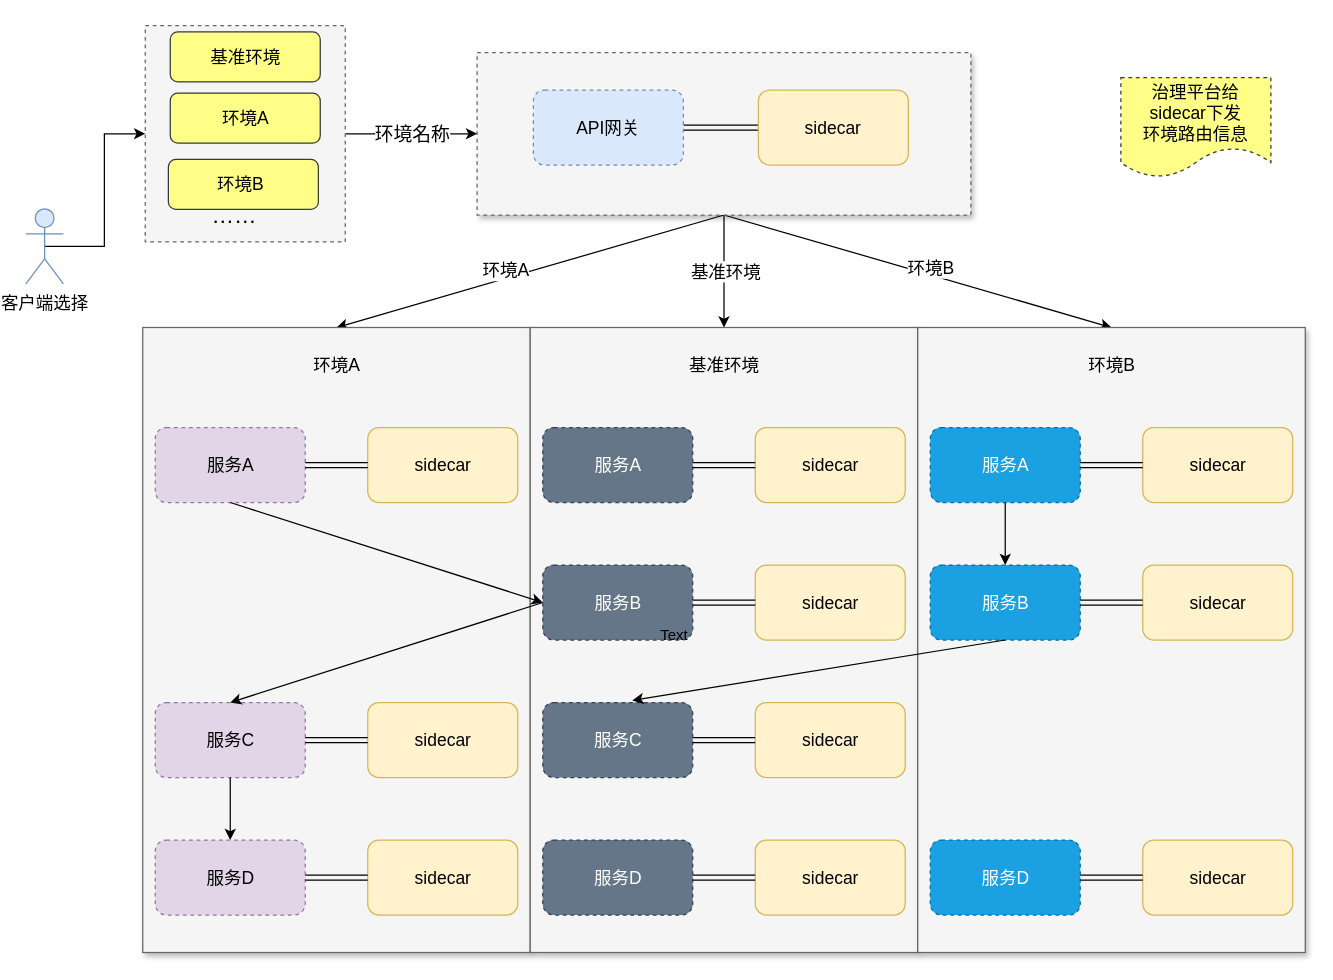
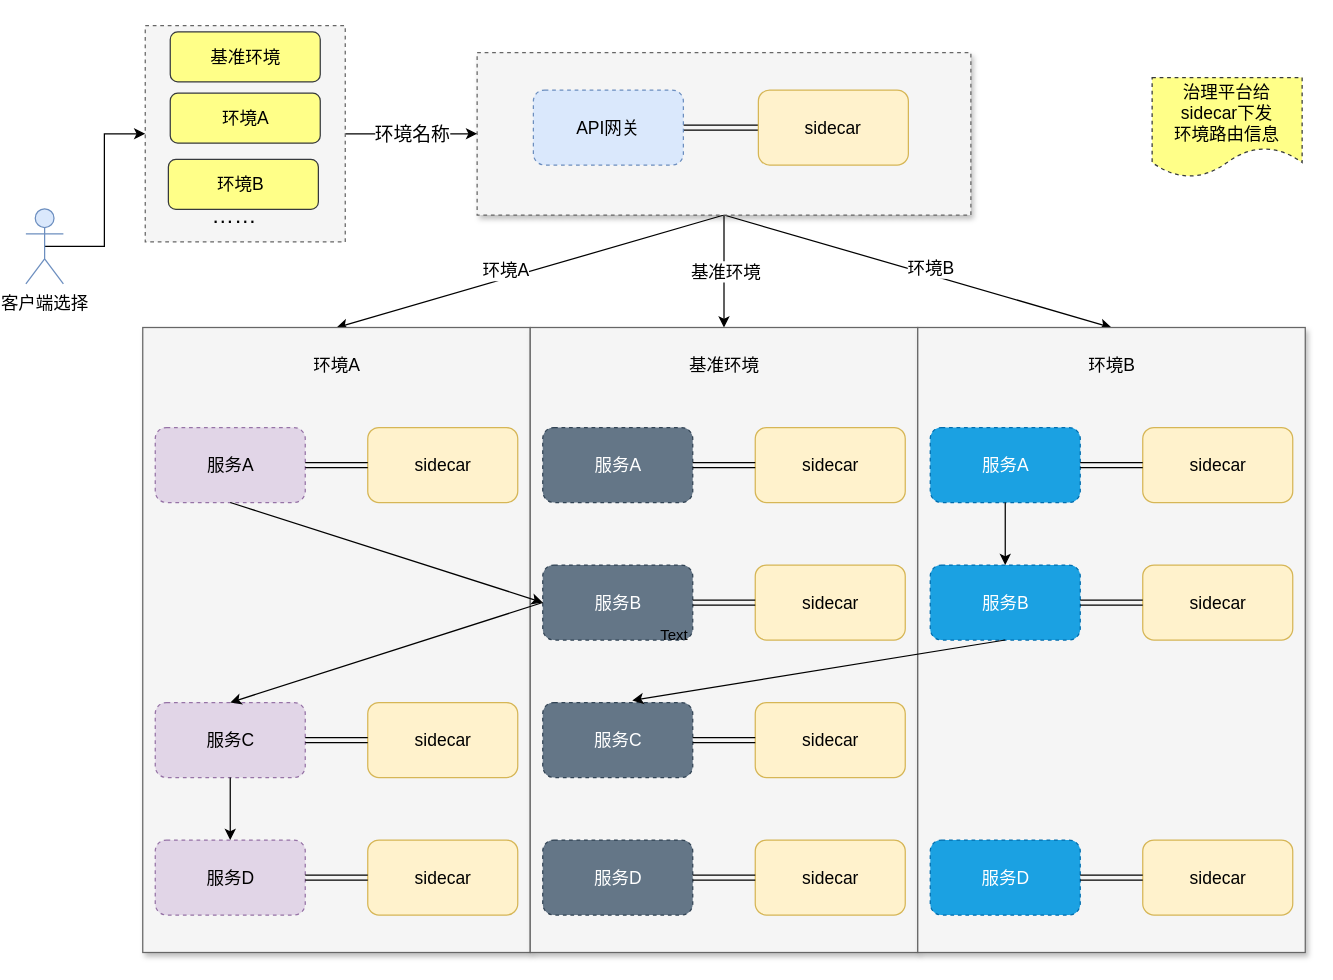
node "治理平台给 sidecar下发 环境路由信息": moved (1196, 128) -> (1227, 128)
